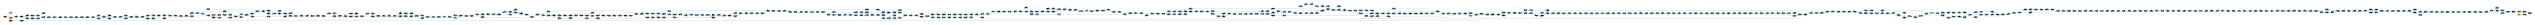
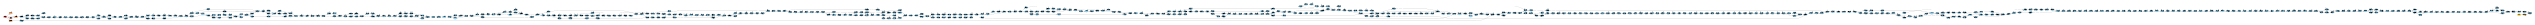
node "8c5705c": fillcolor #ffa366 -> #85d5fa
node "f1c450e": fillcolor #ffa366 -> #85d5fa
